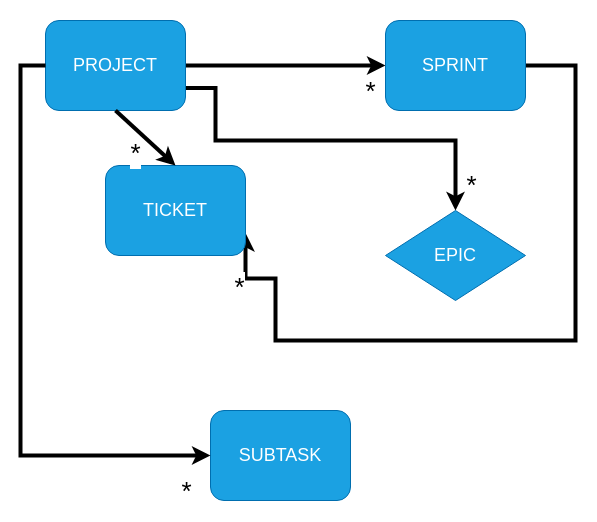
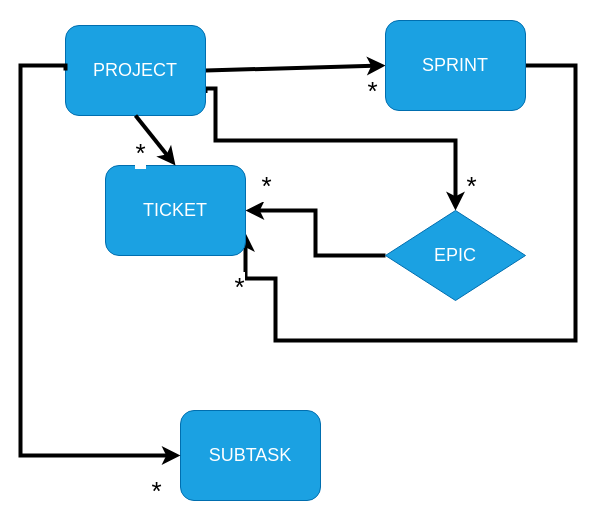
node "PROJECT": moved (116, 66) -> (136, 71)
edge "EPIC" -> "TICKET": added, label "*"
node "SUBTASK": moved (281, 456) -> (251, 456)
